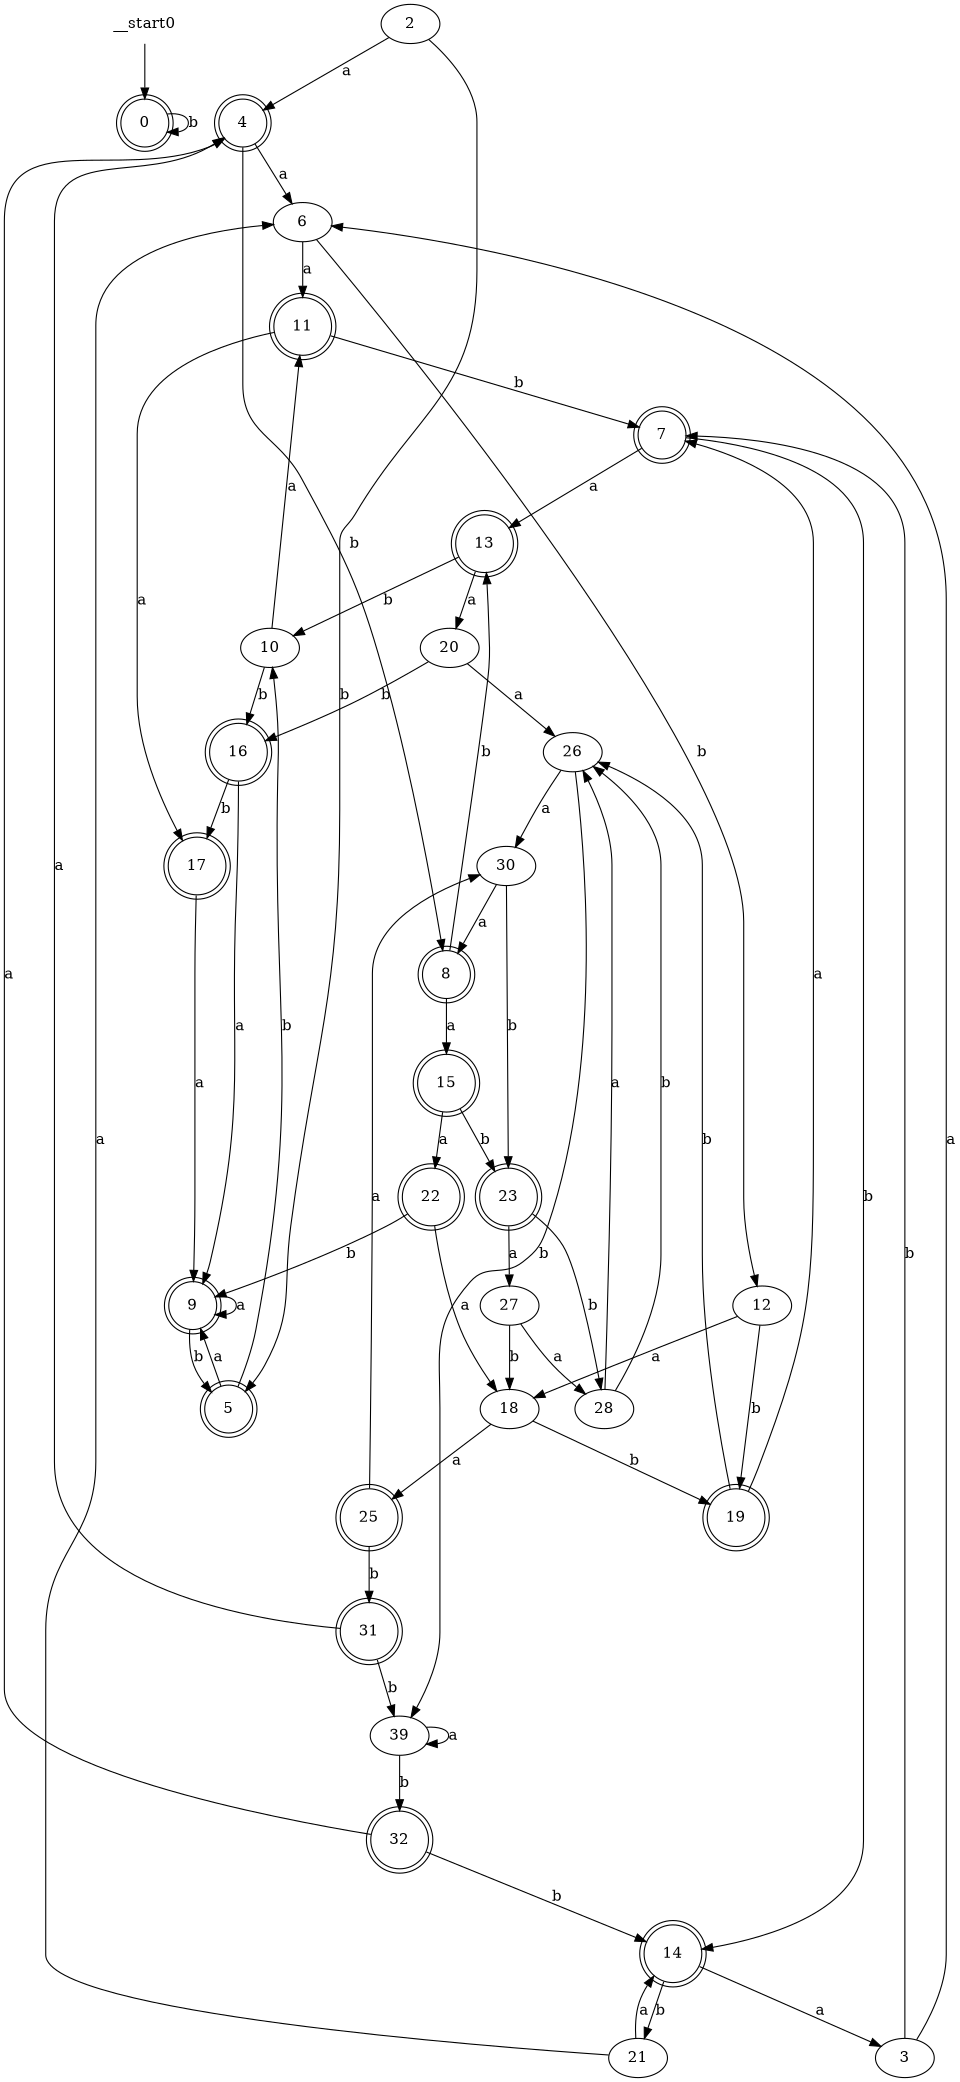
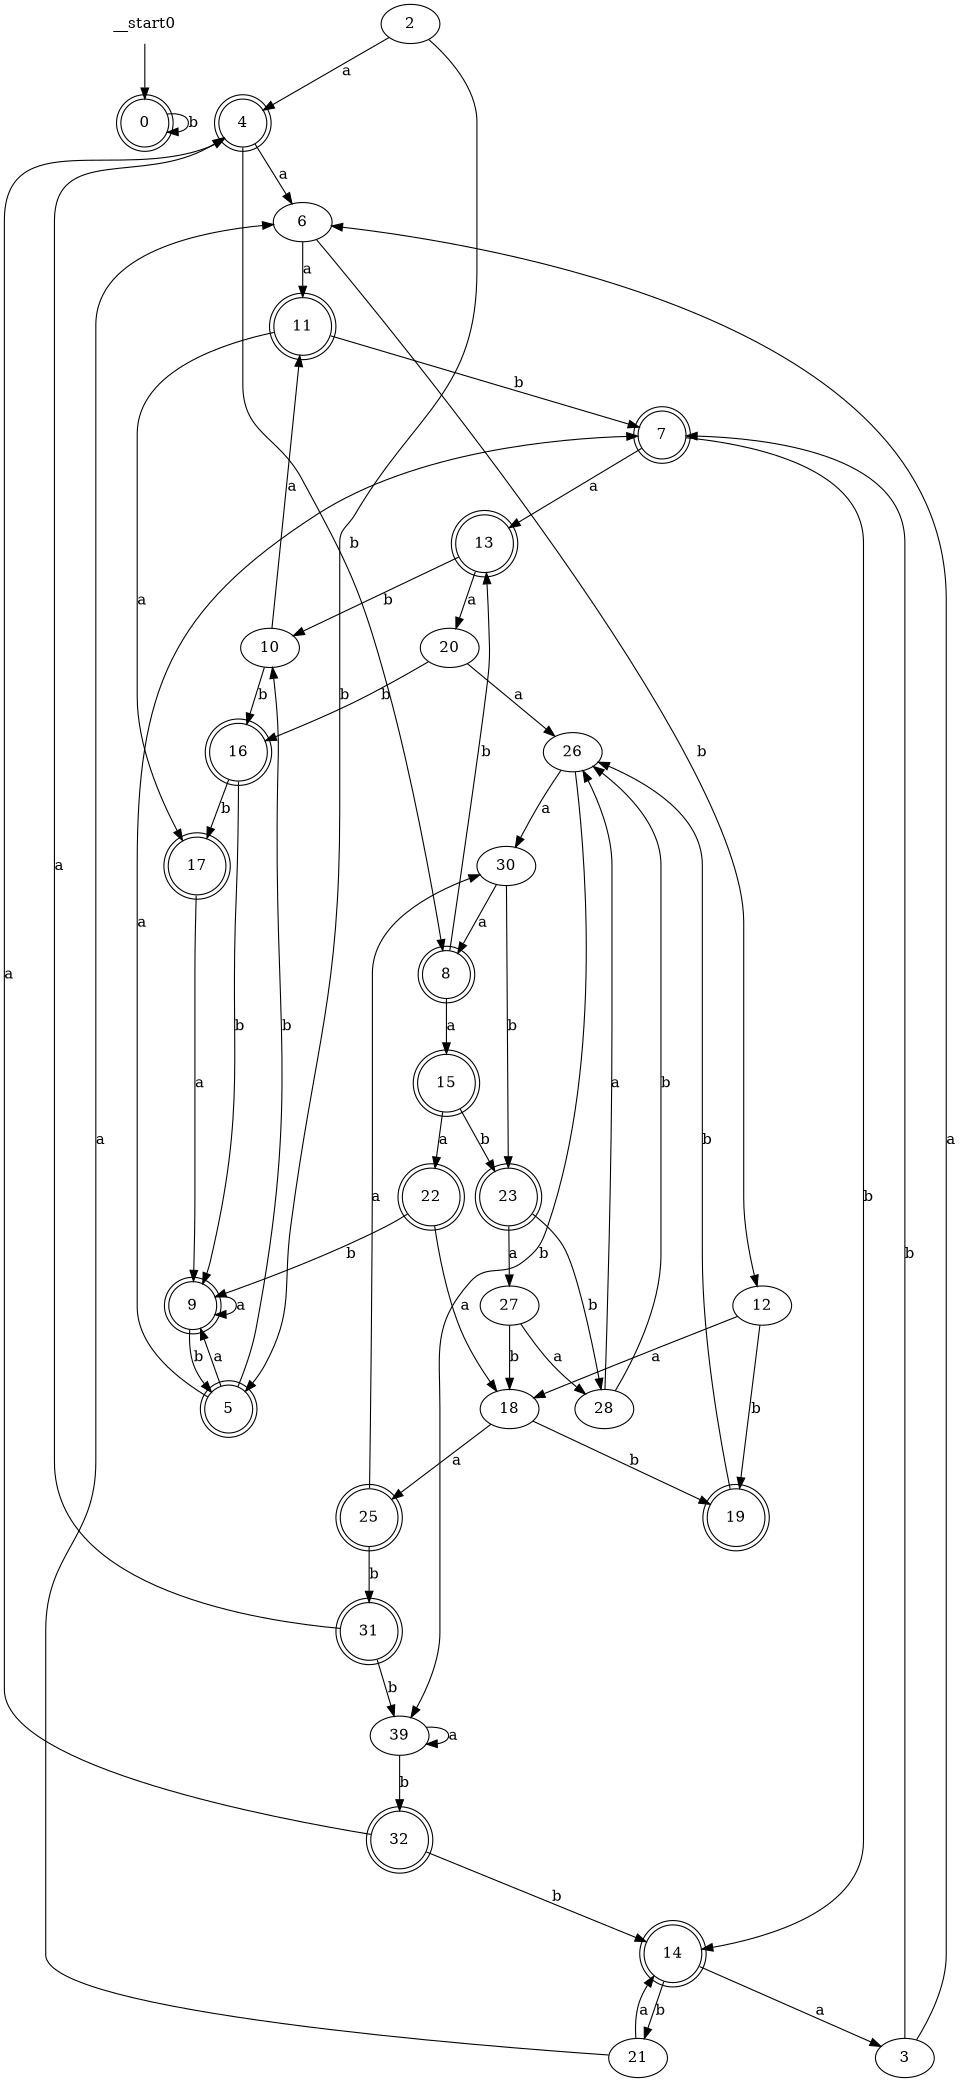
edge "19" -> "7": now "5" -> "7"
edge "16" -> "9": label "a" -> "b"
